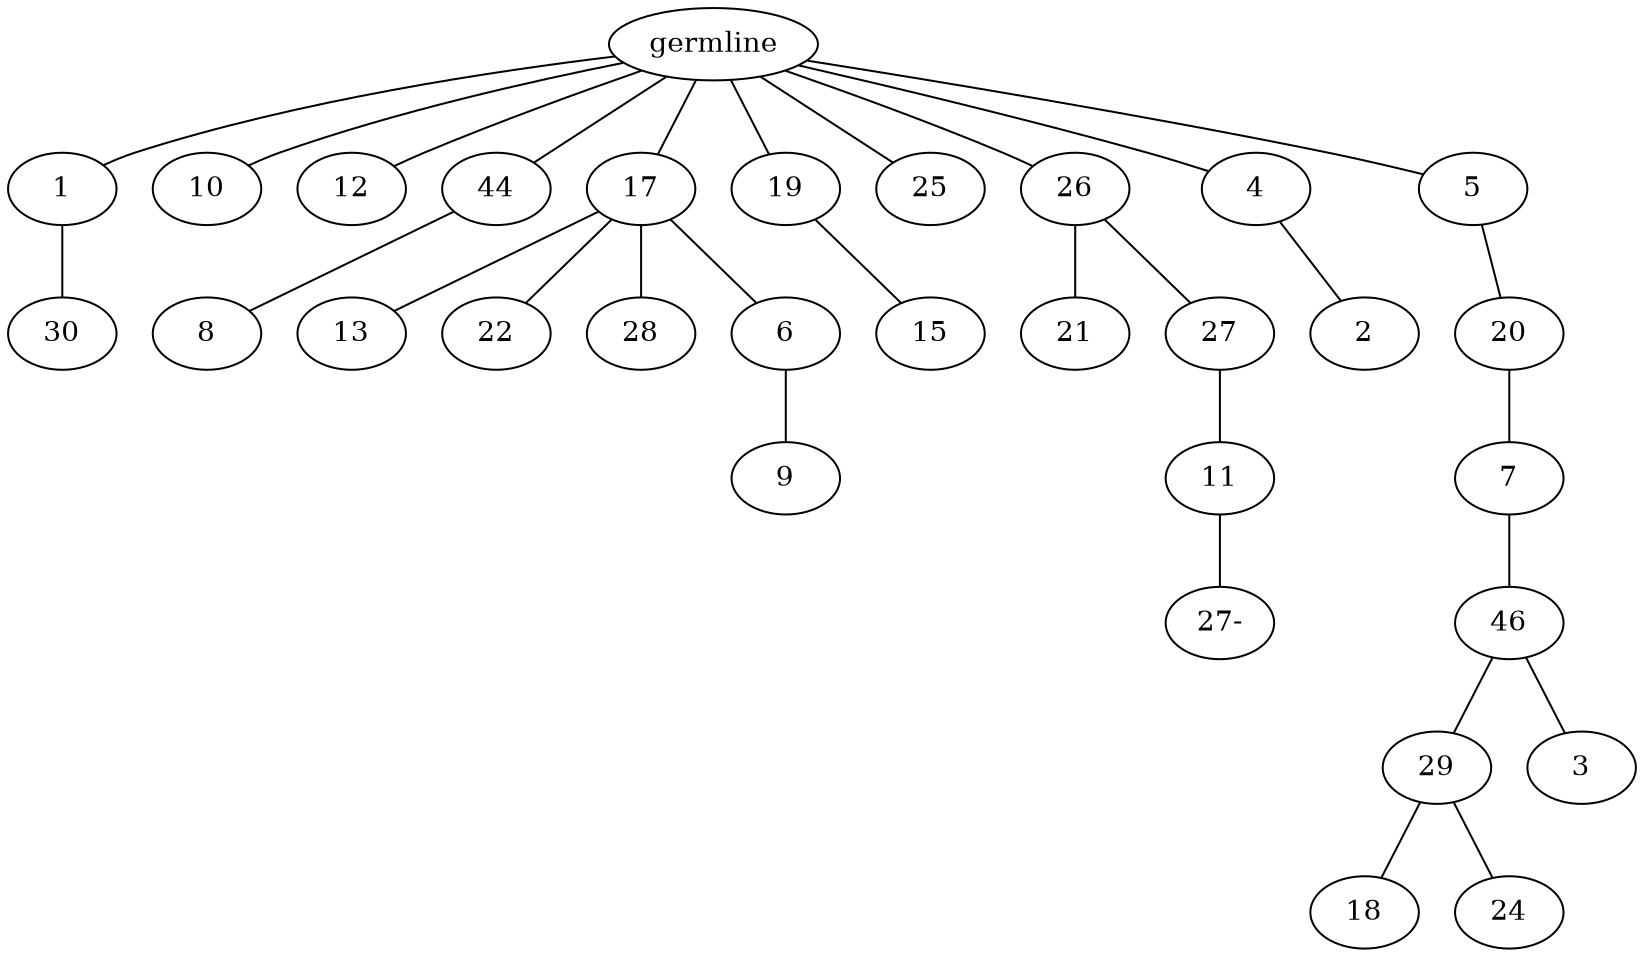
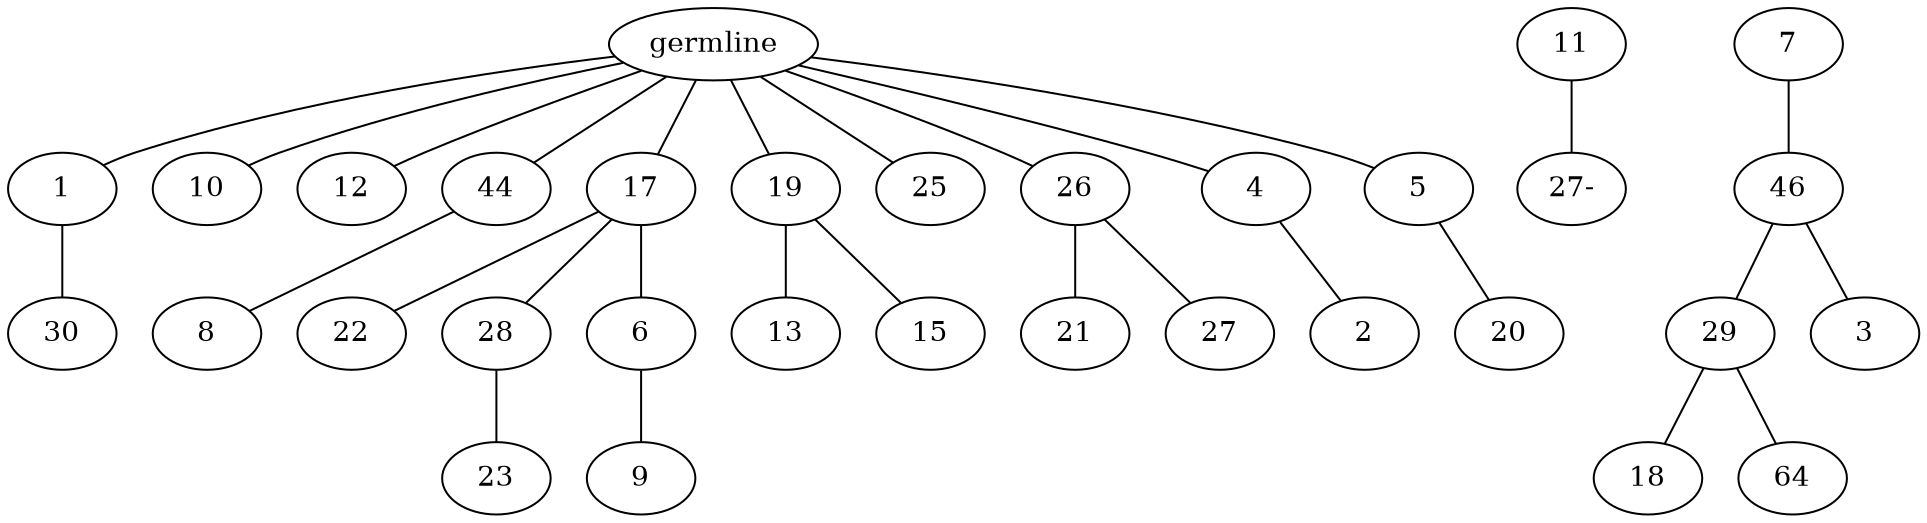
edge "17" -- "13": now "19" -- "13"
edge "27" -- "11": removed
edge "20" -- "7": removed
node "23": added
node "24": label "24" -> "64"
